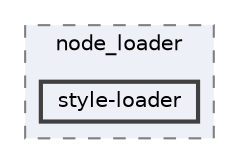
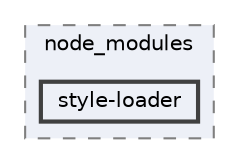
cluster "node_loader": label "node_loader" -> "node_modules"
